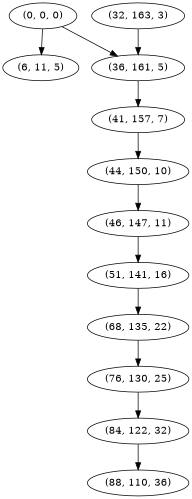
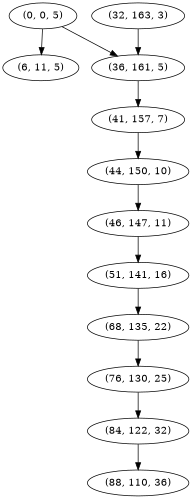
node "(0, 0, 0)": label "(0, 0, 0)" -> "(0, 0, 5)"
